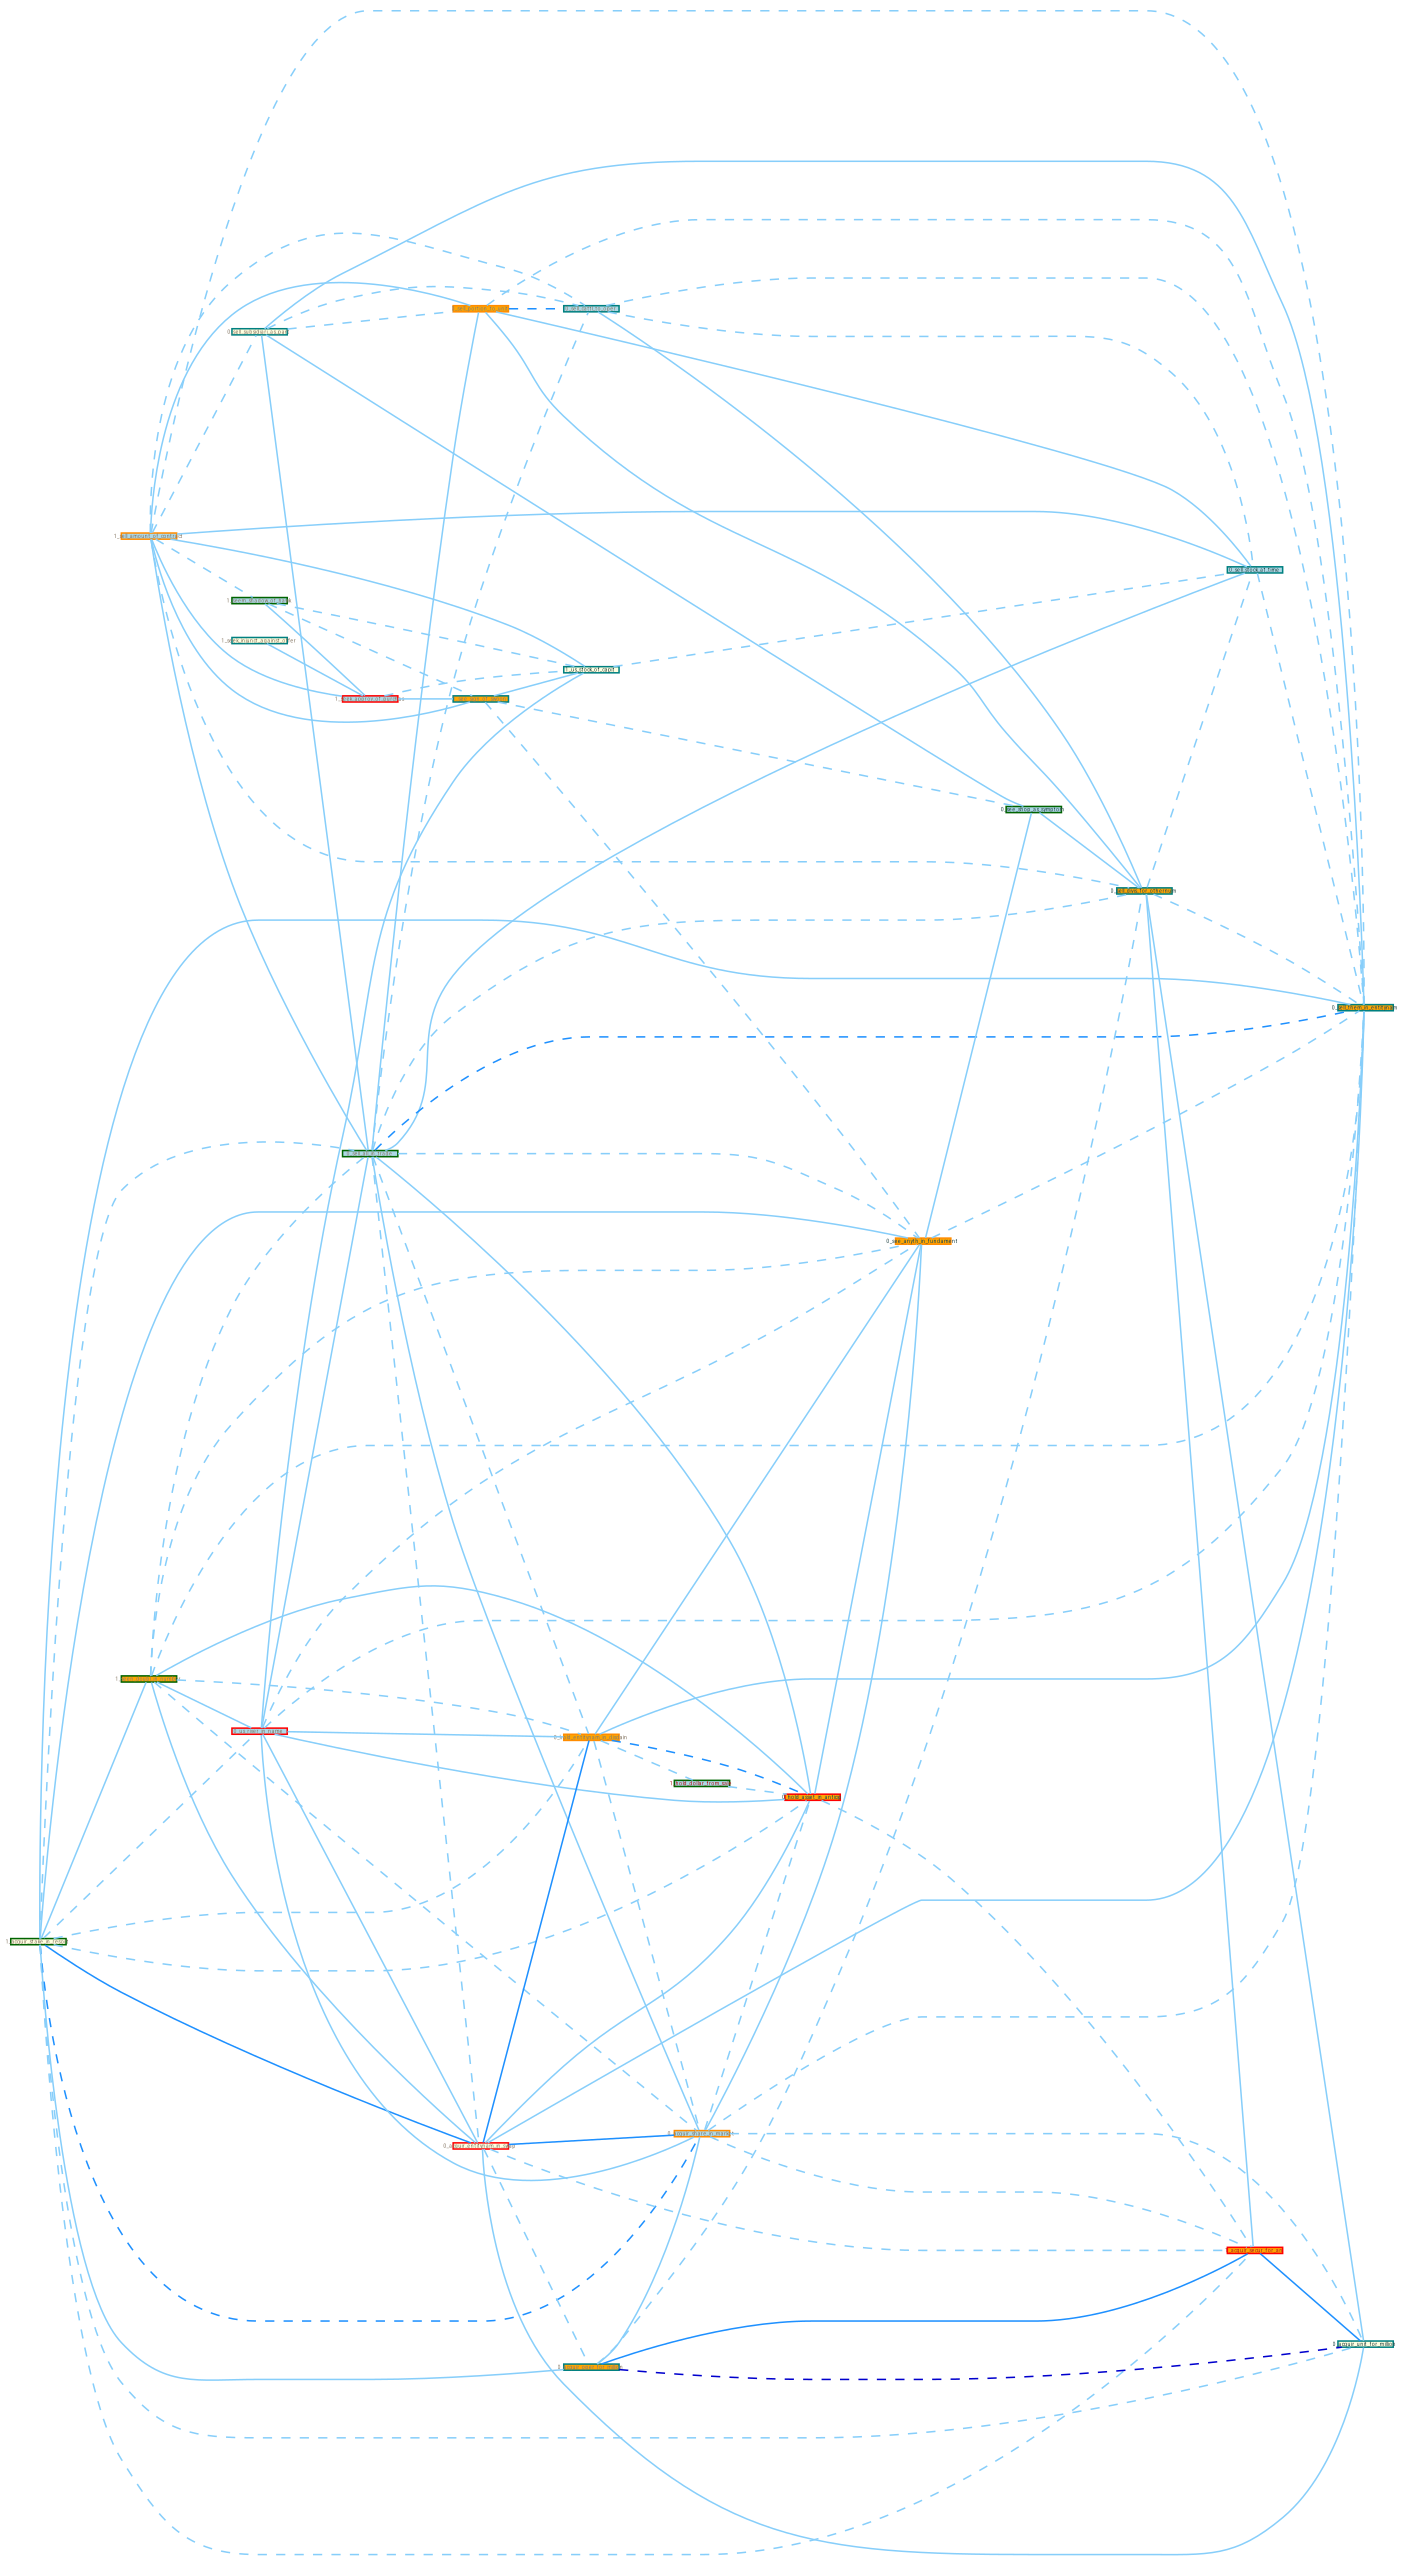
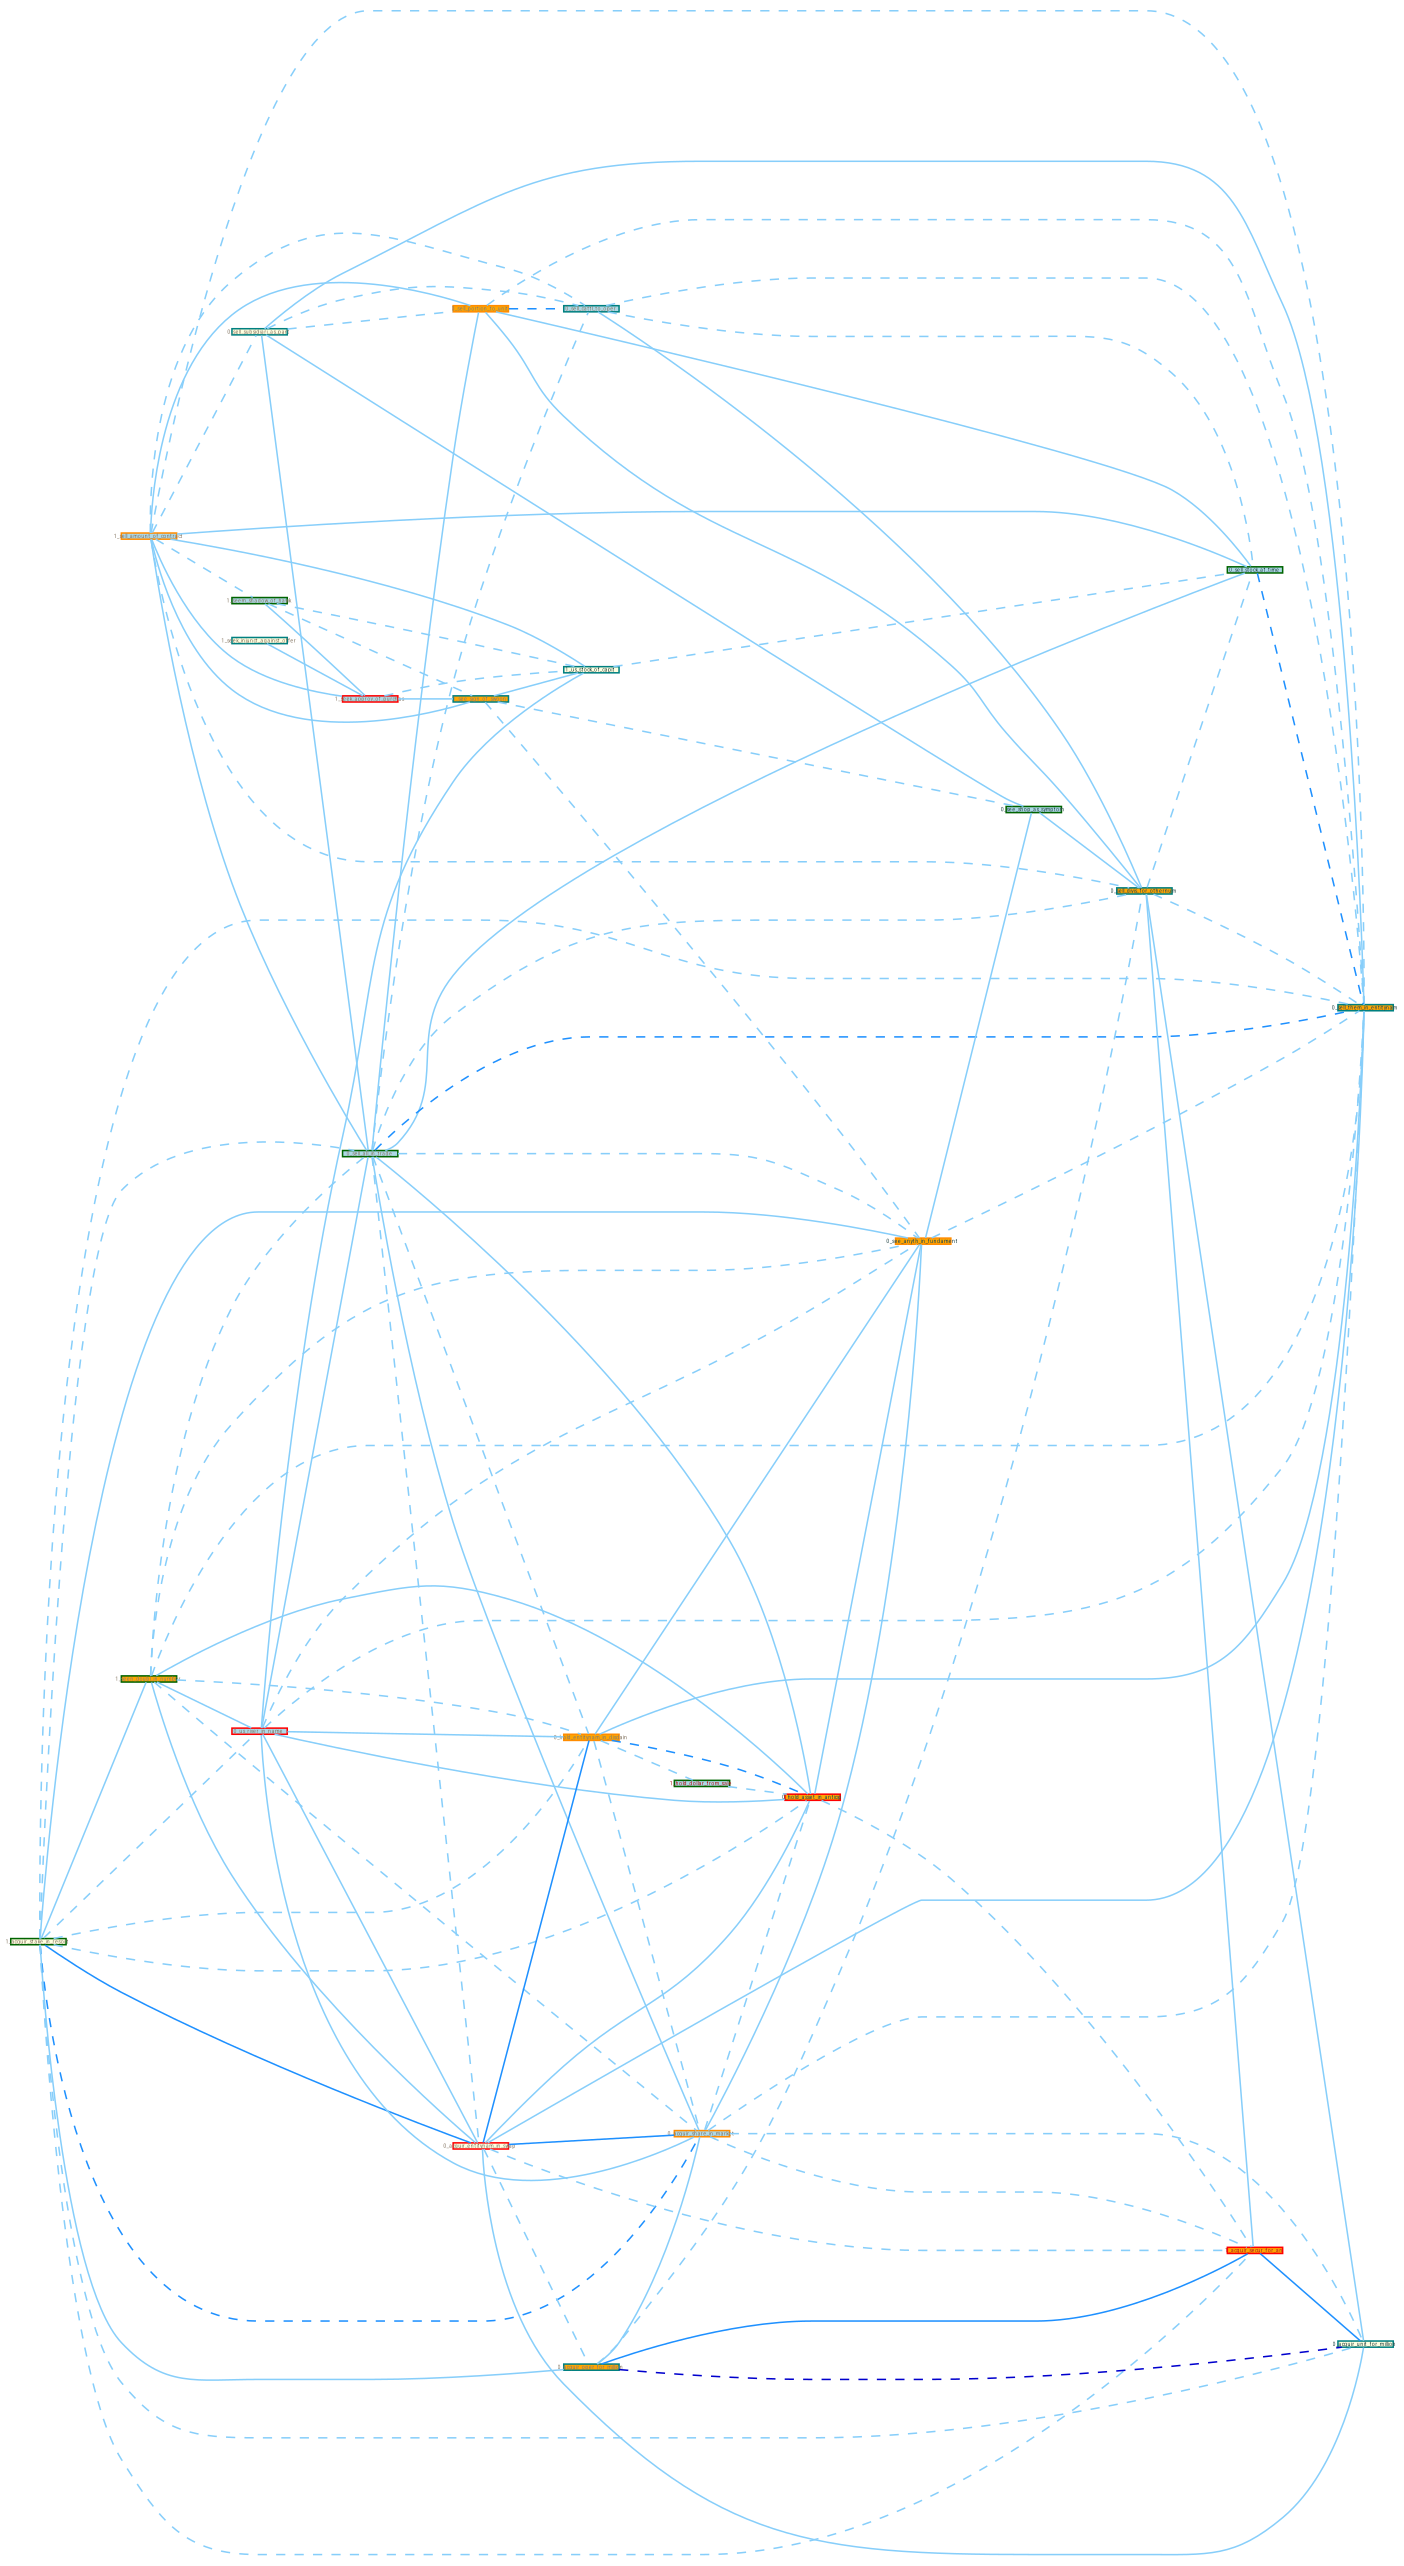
node "0_sell_stock_at_time": color teal -> darkgreen
edge "0_sell_stock_at_time" -- "0_sell_them_in_entitynam": color #87cefa -> #1e90ff
edge "0_sell_them_in_entitynam" -- "1_acquir_stake_in_resort": style solid -> dashed
